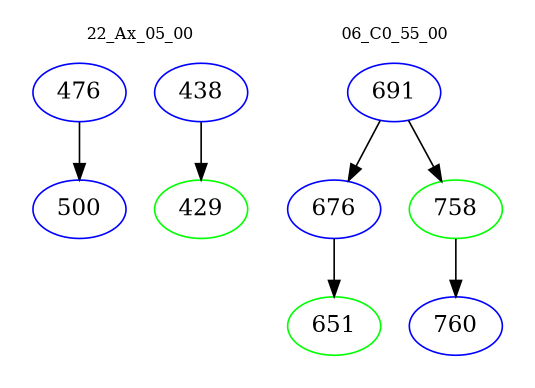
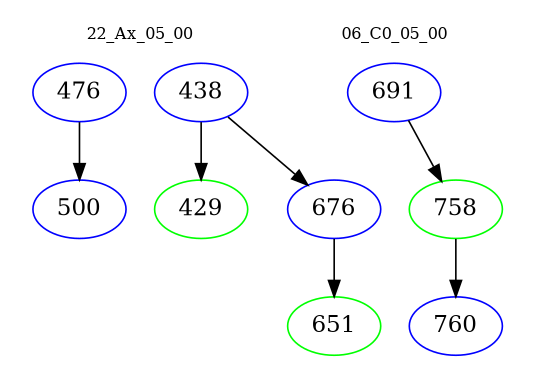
cluster "06_C0_55_00": label "06_C0_55_00" -> "06_C0_05_00"
edge "691" -> "676": now "438" -> "676"
